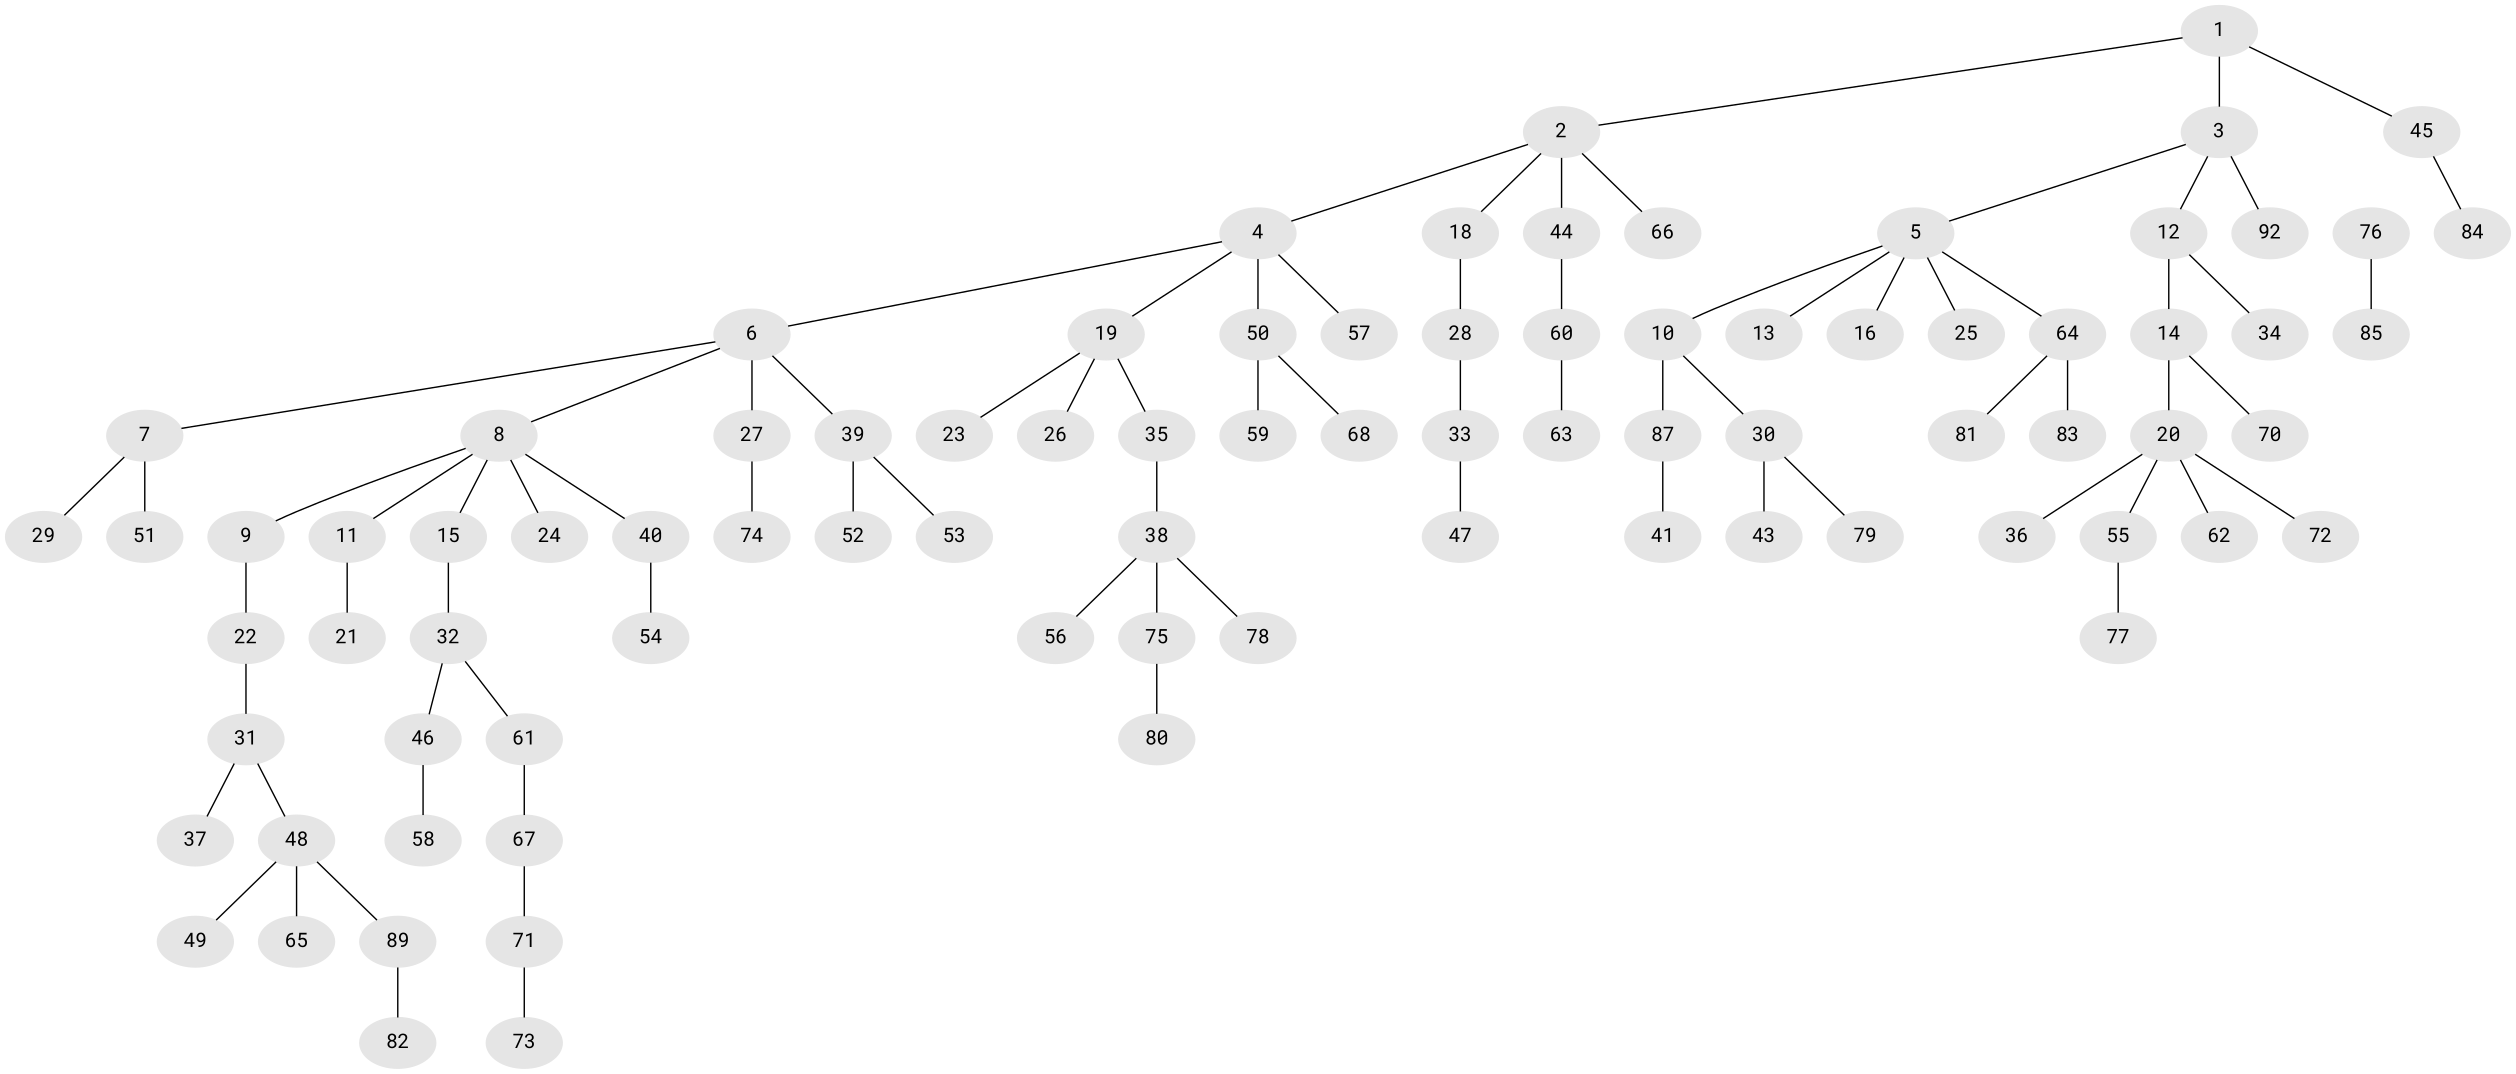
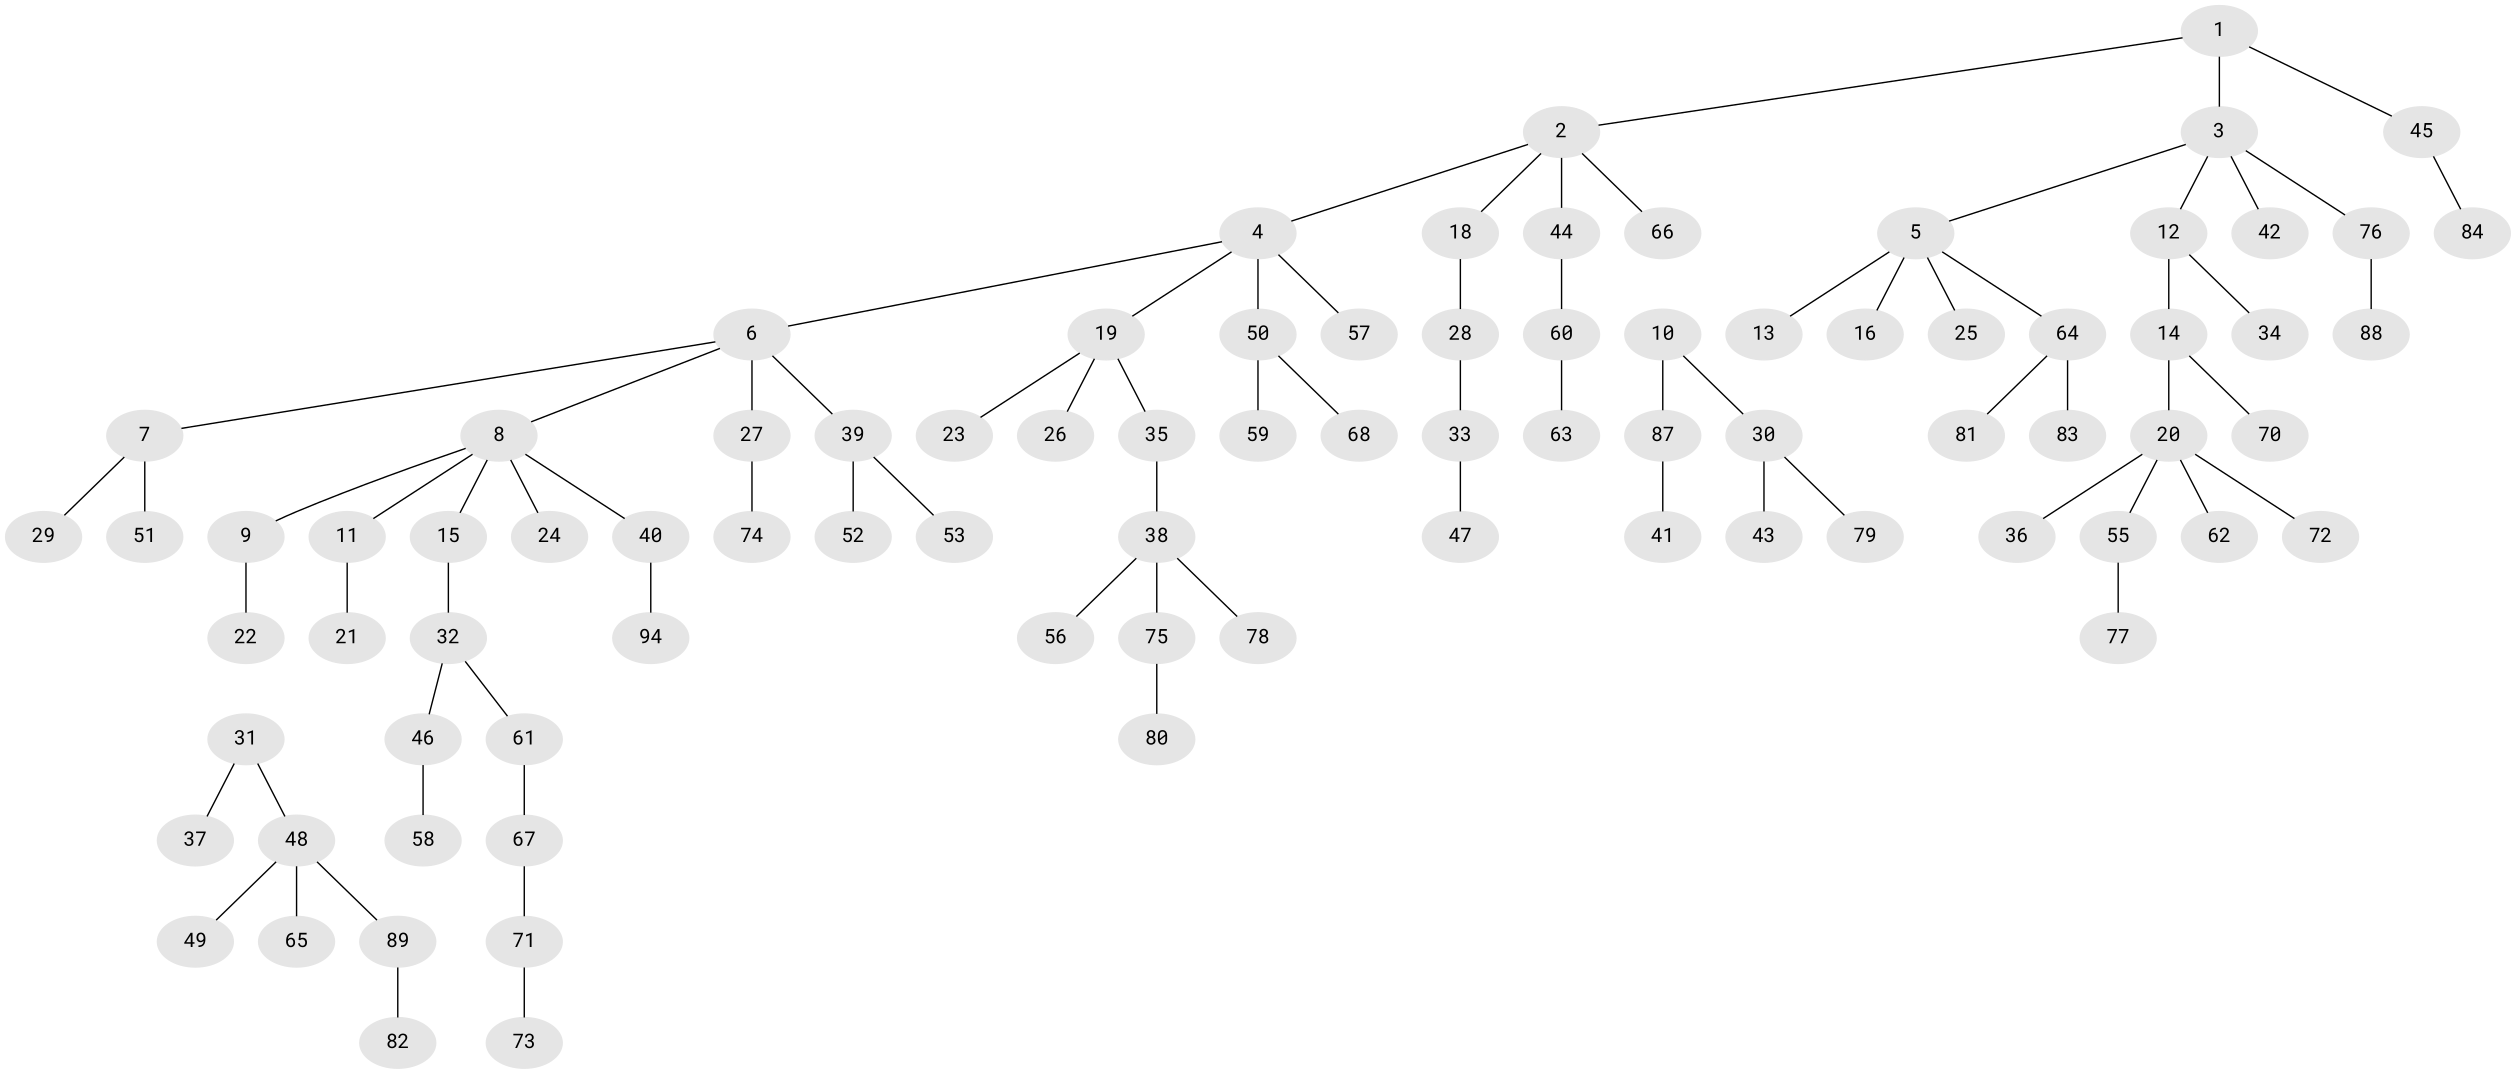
edge "3" -- "76": added
node "92": label "92" -> "42"
edge "5" -- "10": removed
node "85": label "85" -> "88"
node "54": label "54" -> "94"
edge "22" -- "31": removed
